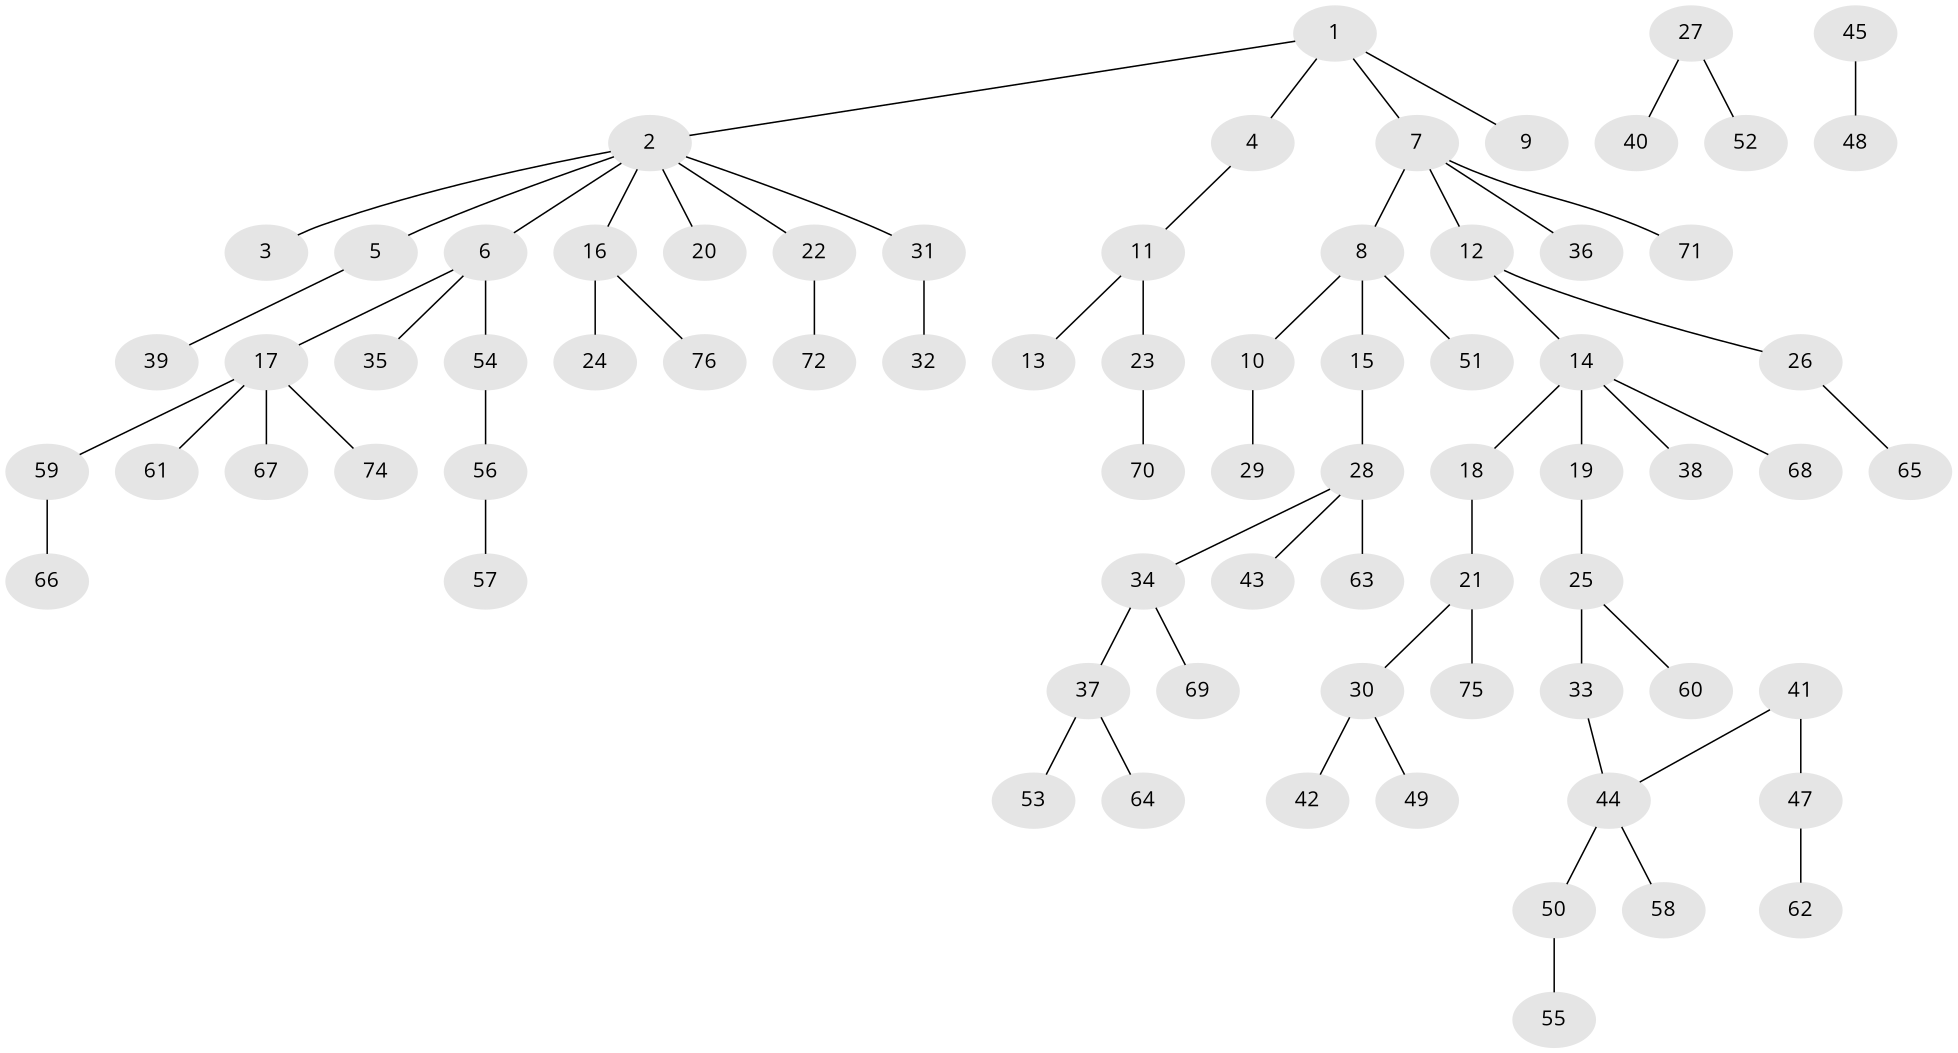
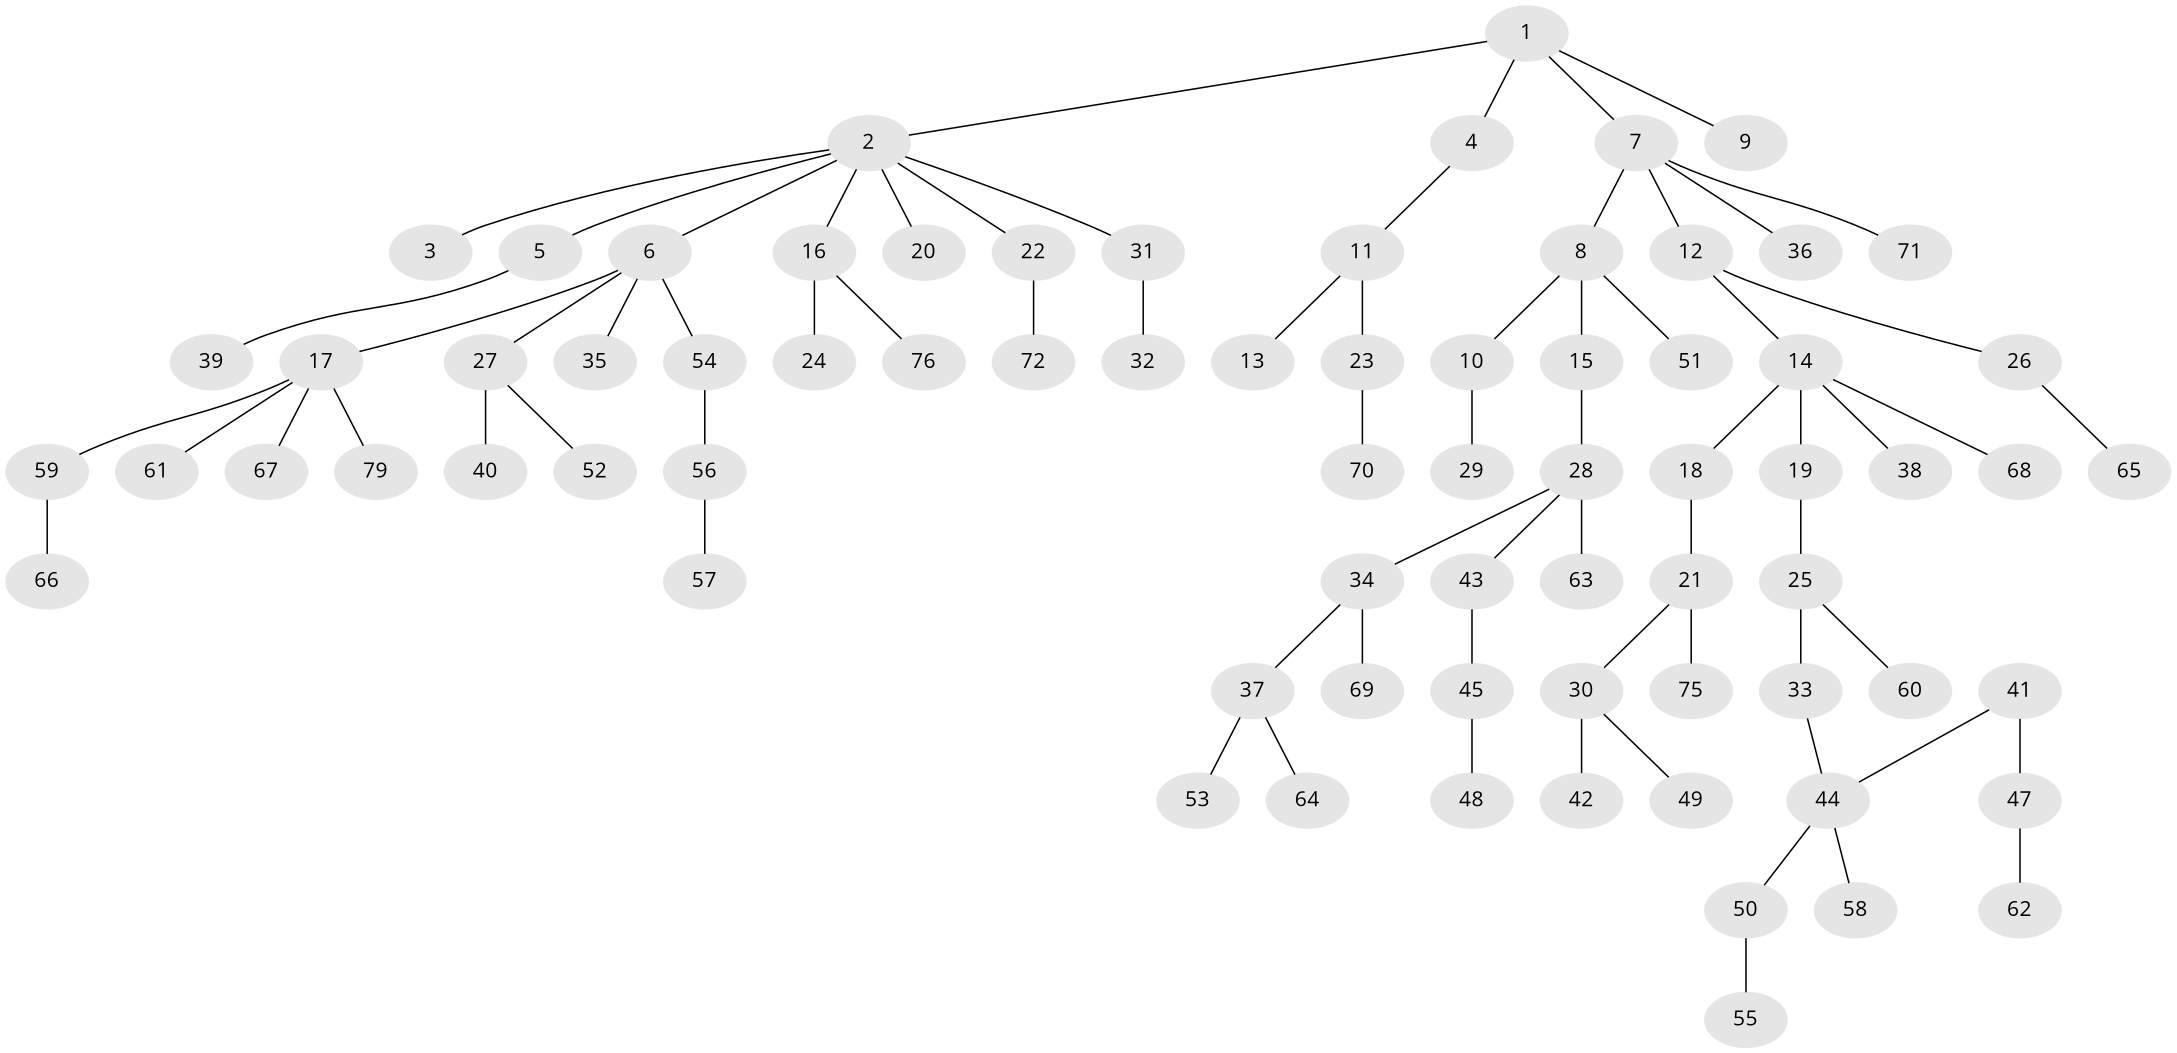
edge "6" -- "27": added
node "74": label "74" -> "79"
edge "43" -- "45": added
